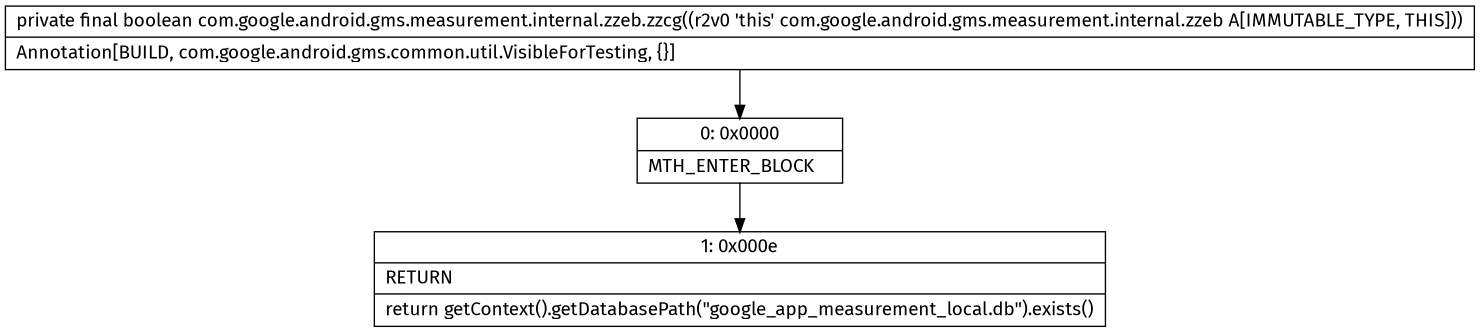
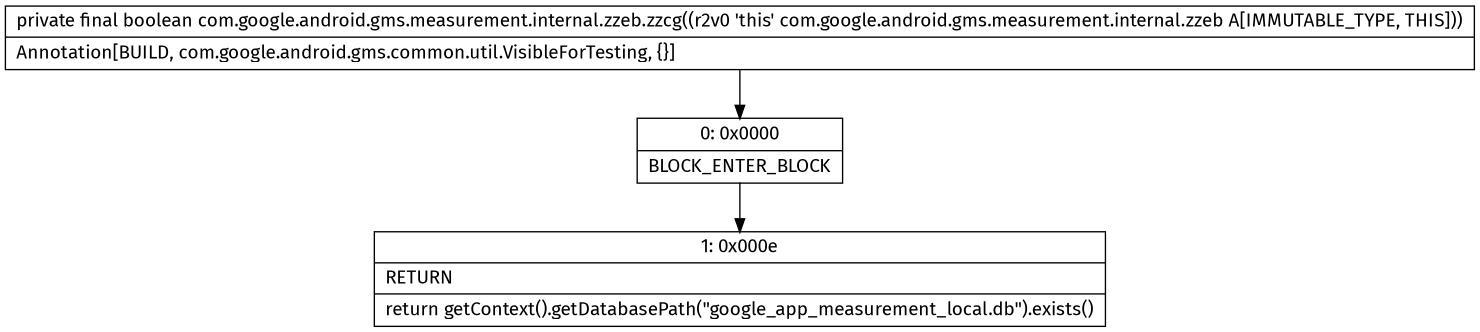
node "0: 0x0000": text "MTH_ENTER_BLOCK" -> "BLOCK_ENTER_BLOCK"
